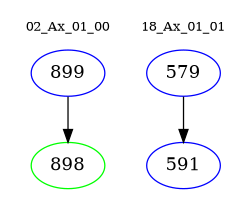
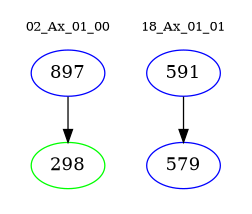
node "899": label "899" -> "897"
edge "579" -> "591": reversed
node "898": label "898" -> "298"
